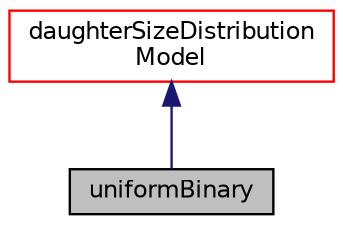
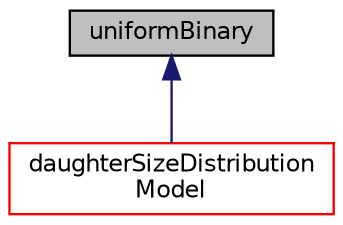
edge "uniformBinary" -> "daughterSizeDistribution Model": reversed
